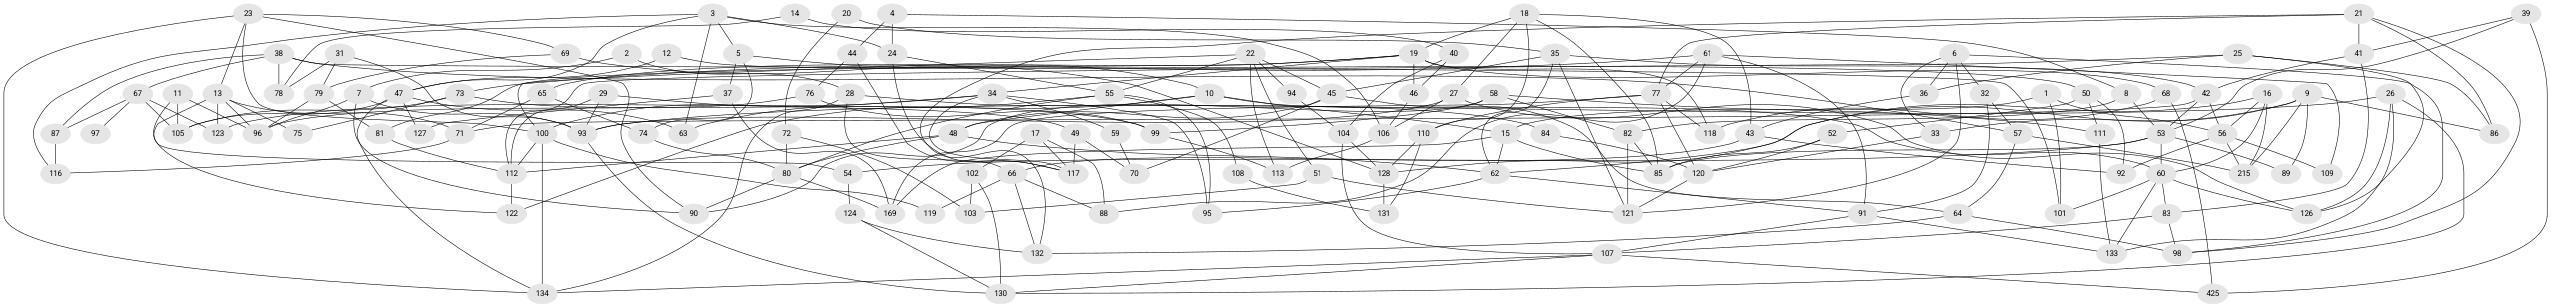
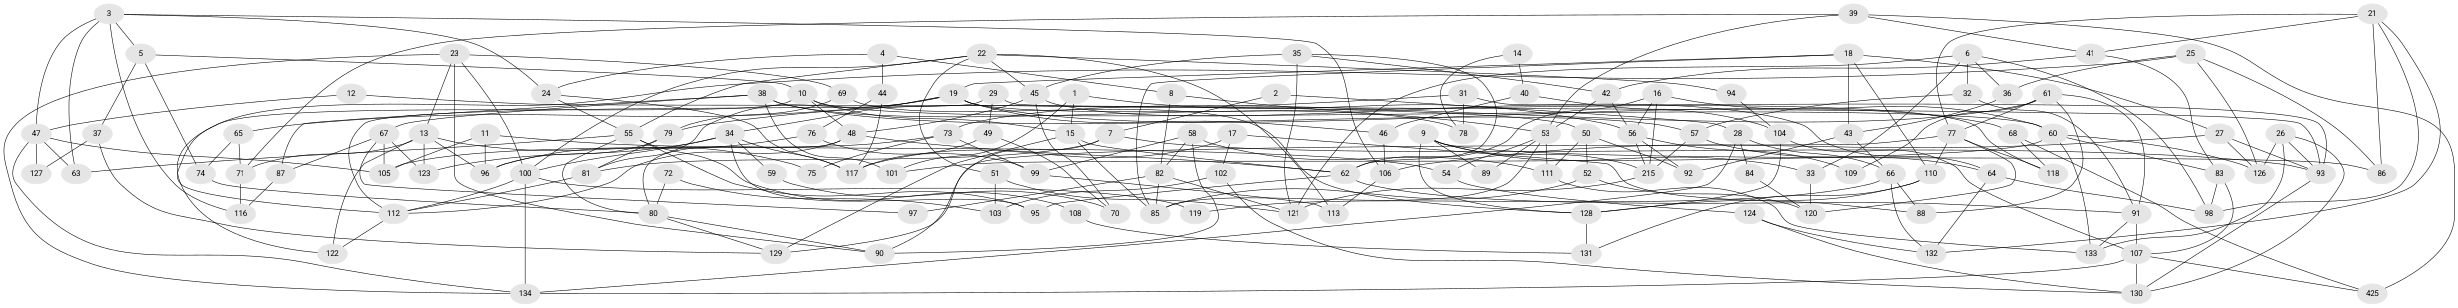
node "20": removed
edge "7" -- "96": now "7" -- "81"
edge "42" -- "71": now "39" -- "71"
edge "53" -- "60": now "53" -- "111"
edge "82" -- "97": added
edge "120" -- "121": now "215" -- "121"
node "169": label "169" -> "129"
